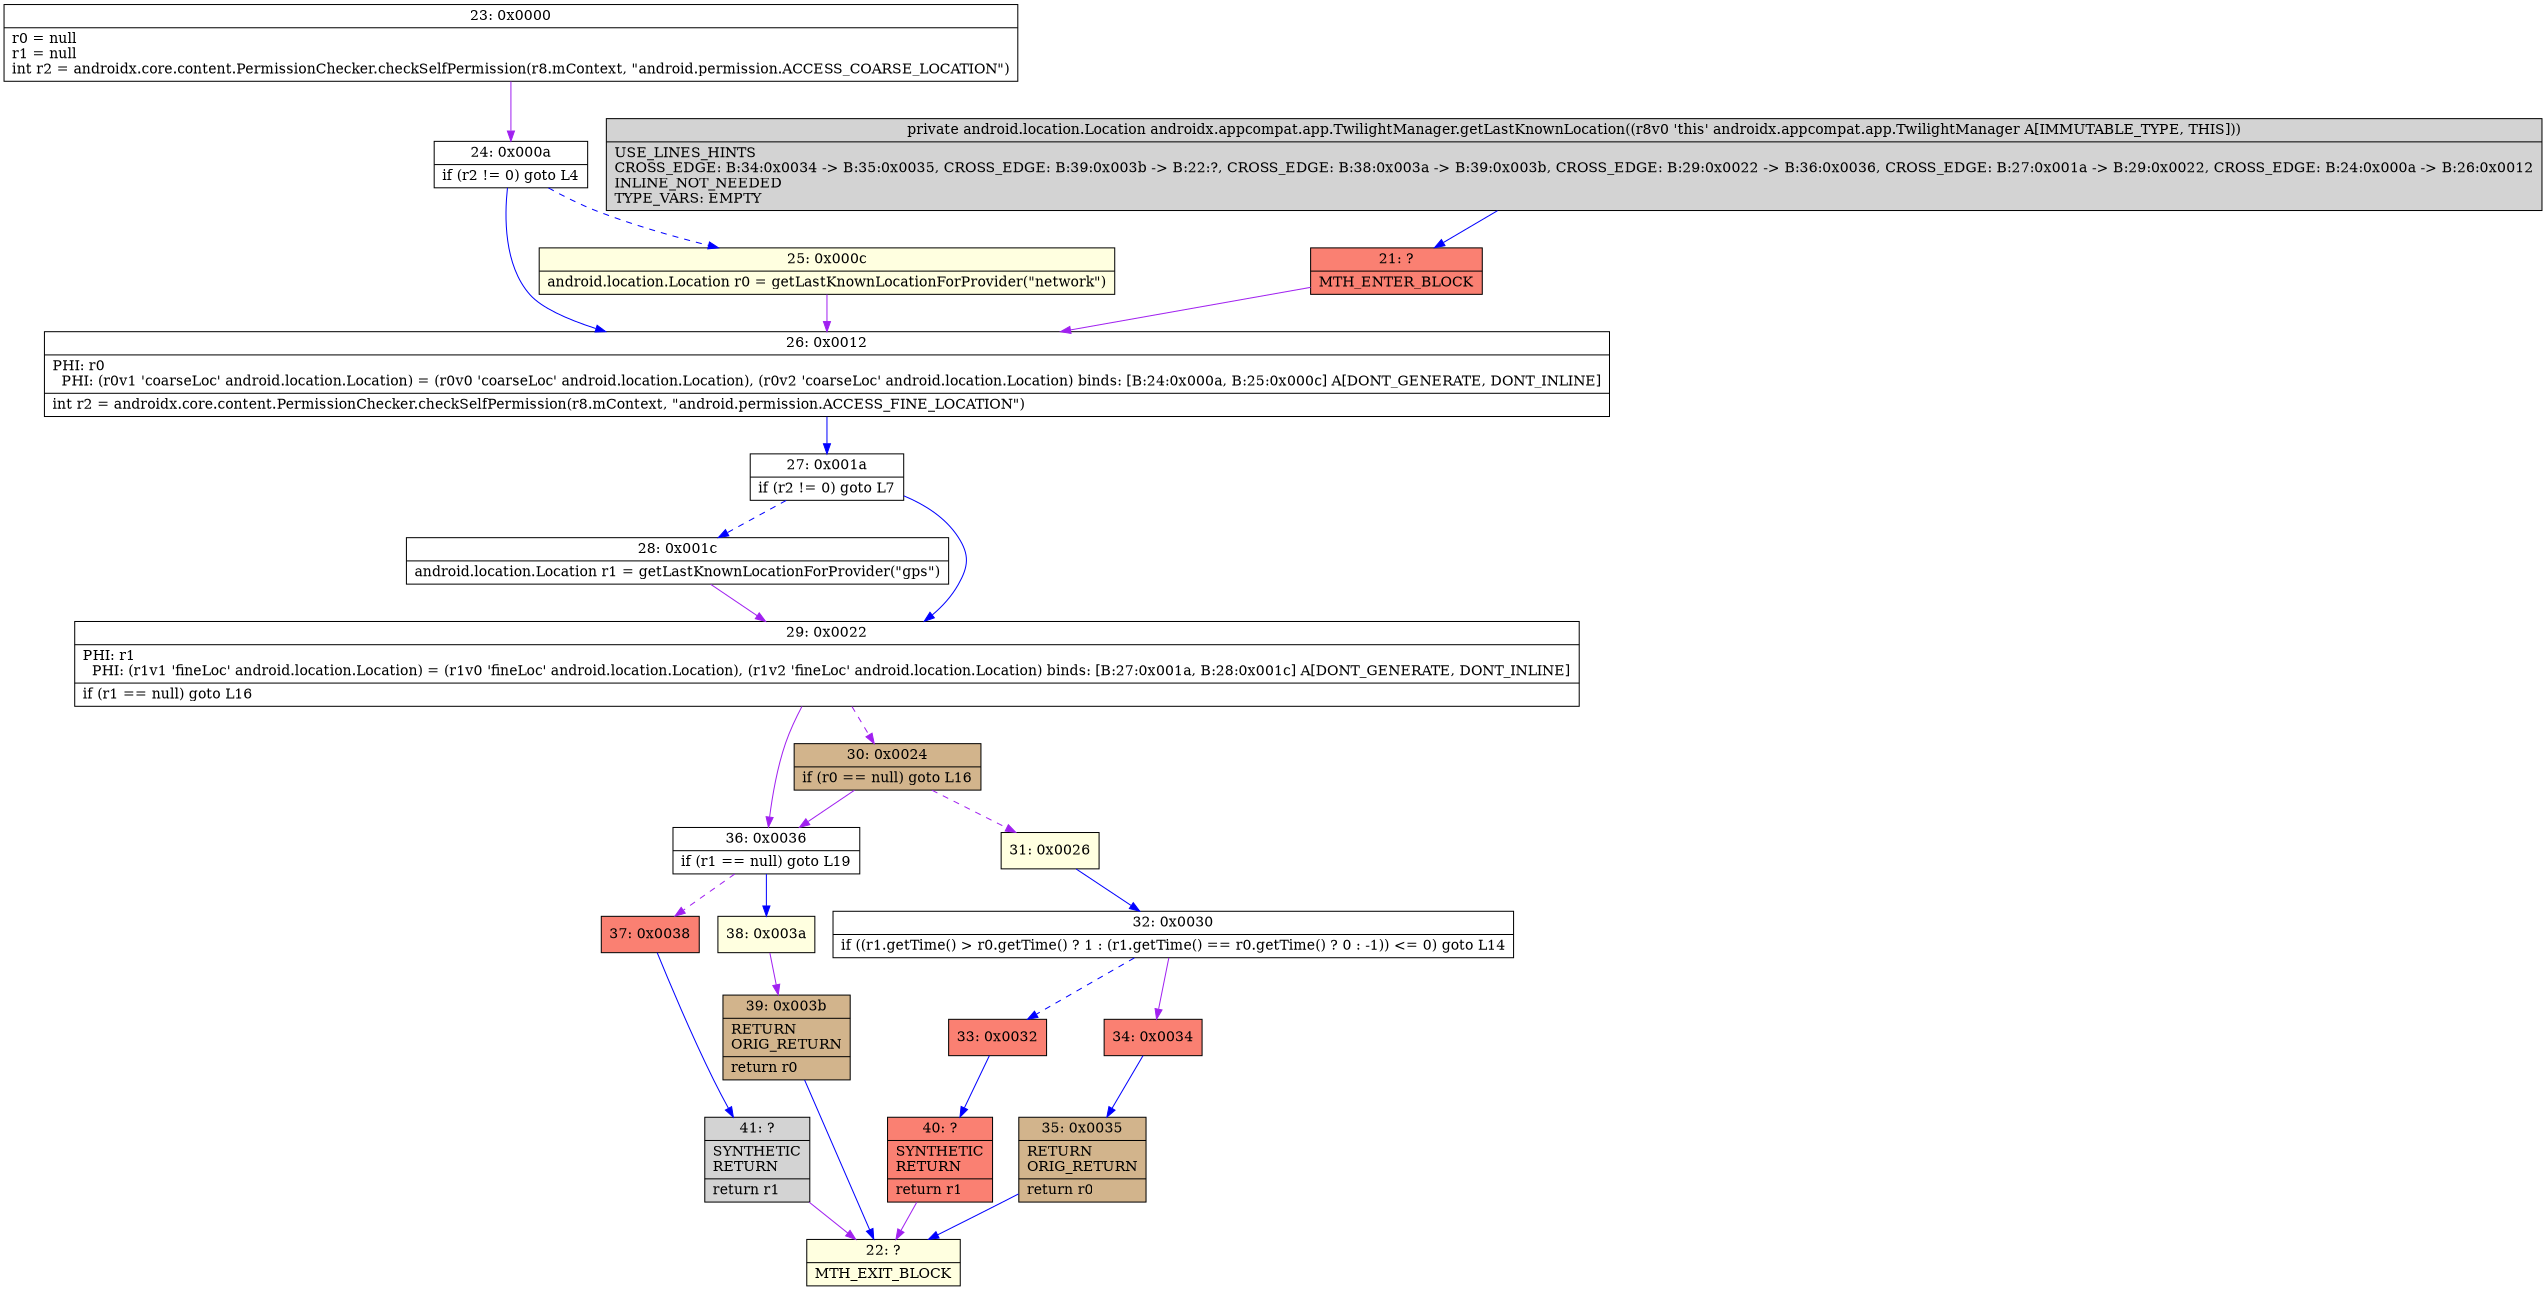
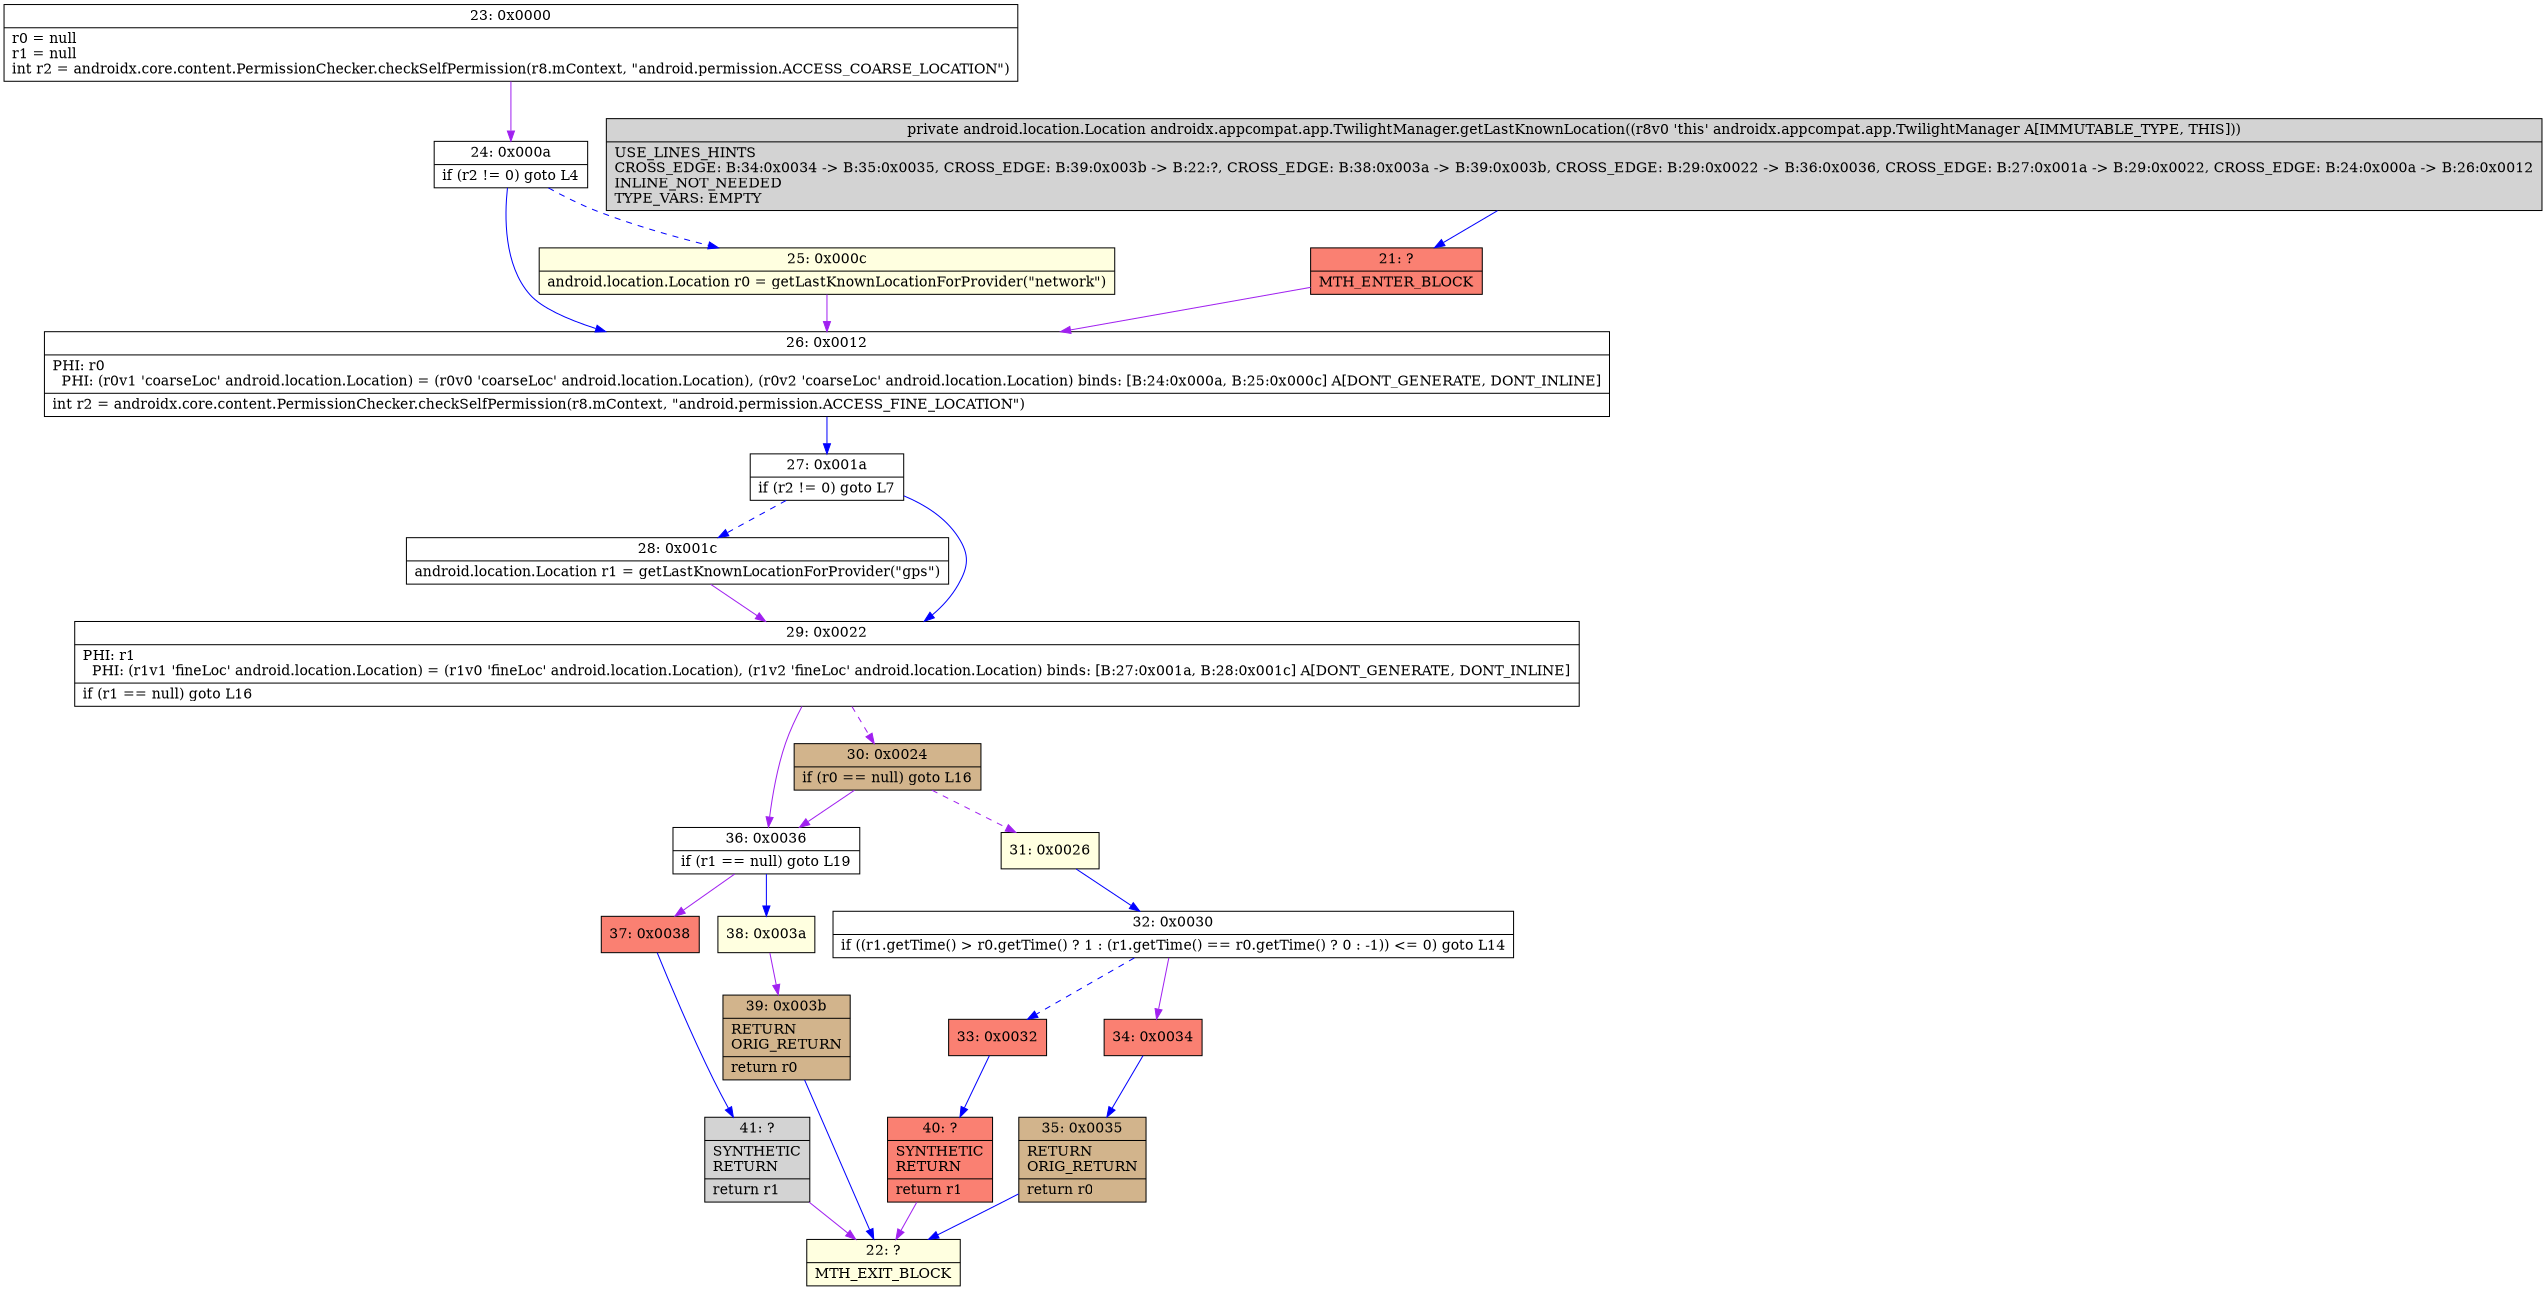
edge "36: 0x0036" -> "37: 0x0038": style dashed -> solid
